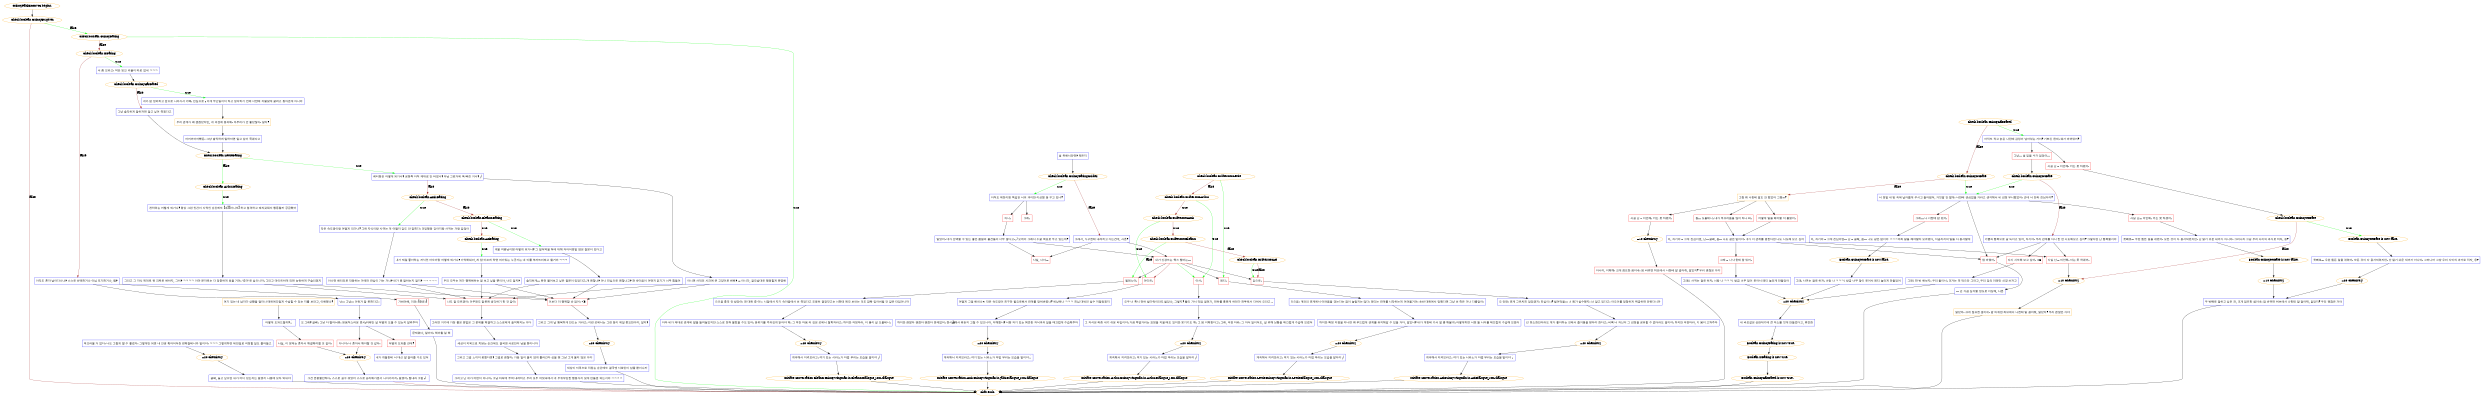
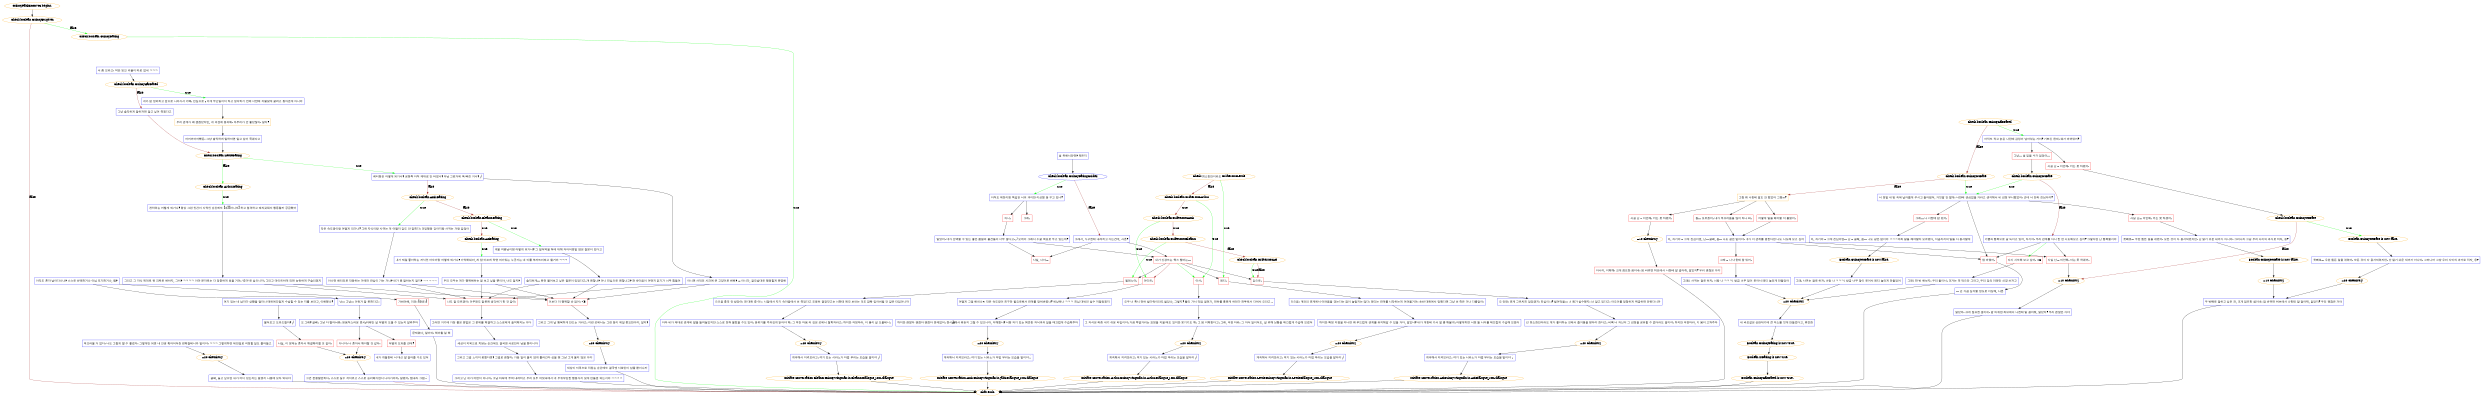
node "Check boolean IsDating": removed
edge "그냥 솔직하게 말하자면 알고 싶어 죽겠다고" -> "Check boolean LettieDating": color black -> brown
node "Check boolean QuincyDatingGuide2": color orange -> blue
node "Check boolean DrifterIntoLettie": label "Check boolean DrifterIntoLettie" -> "Check 최소한만이라도 DrifterIntoLettie"
node "잘... 도울테니. 내가 부끄러움을 많이 타나 봐.": label "잘... 도울테니. 내가 부끄러움을 많이 타나 봐." -> "잘... 모르겠어. 내가 부끄러움을 많이 타나 봐."
edge "기쁨과 행복으로 날 녹이고 있어, 자기야. 우리 관계를 다시 한 번 시도해보고 싶어? 그렇다면 난 행복할거야" -> "다시 시도해 보고 싶어. <3": color black -> green
edge "Check boolean DrifterIntoEleanor" -> "엘레노어.": label "false" -> "true"
node "여기 있는 네 남자가 상황을 얼마나 매애애끄럽게 수습할 수 있는 지를 보라고, 이해했냐?": color orange -> blue
node "알았어. 크게 점프한 셈이네. 맘 바뀌면 허브에서 나한테 말 걸어줘, 알았지? 우리 괜찮은 거야": color orange -> blue
node "어떻게 도와드릴까? ;)": label "어떻게 도와드릴까? ;)" -> "물어보고 도와드릴까? ;)"
node "그건 존중할만하다. 스스로 실수 겪었어 스스로 승리해가면서 나아가야지. 알겠어. 힘내라 그럼 :)": label "그건 존중할만하다. 스스로 실수 겪었어 스스로 승리해가면서 나아가야지. 알겠어. 힘내라 그럼 :)" -> "그건 존중할만하다. 스스로 실수 저지르고 스스로 승리해가면서 나아가야지. 알겠어. 힘내라 그럼 :)"
